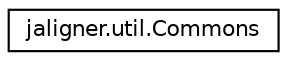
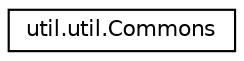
node "jaligner.util.Commons": label "jaligner.util.Commons" -> "util.util.Commons"
